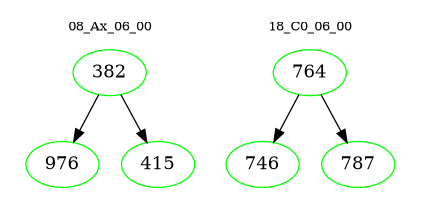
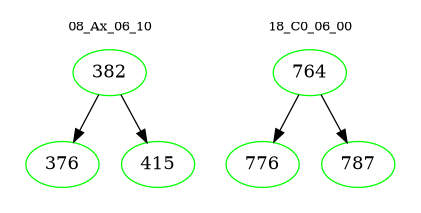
cluster "08_Ax_06_00": label "08_Ax_06_00" -> "08_Ax_06_10"
node "976": label "976" -> "376"
node "746": label "746" -> "776"
